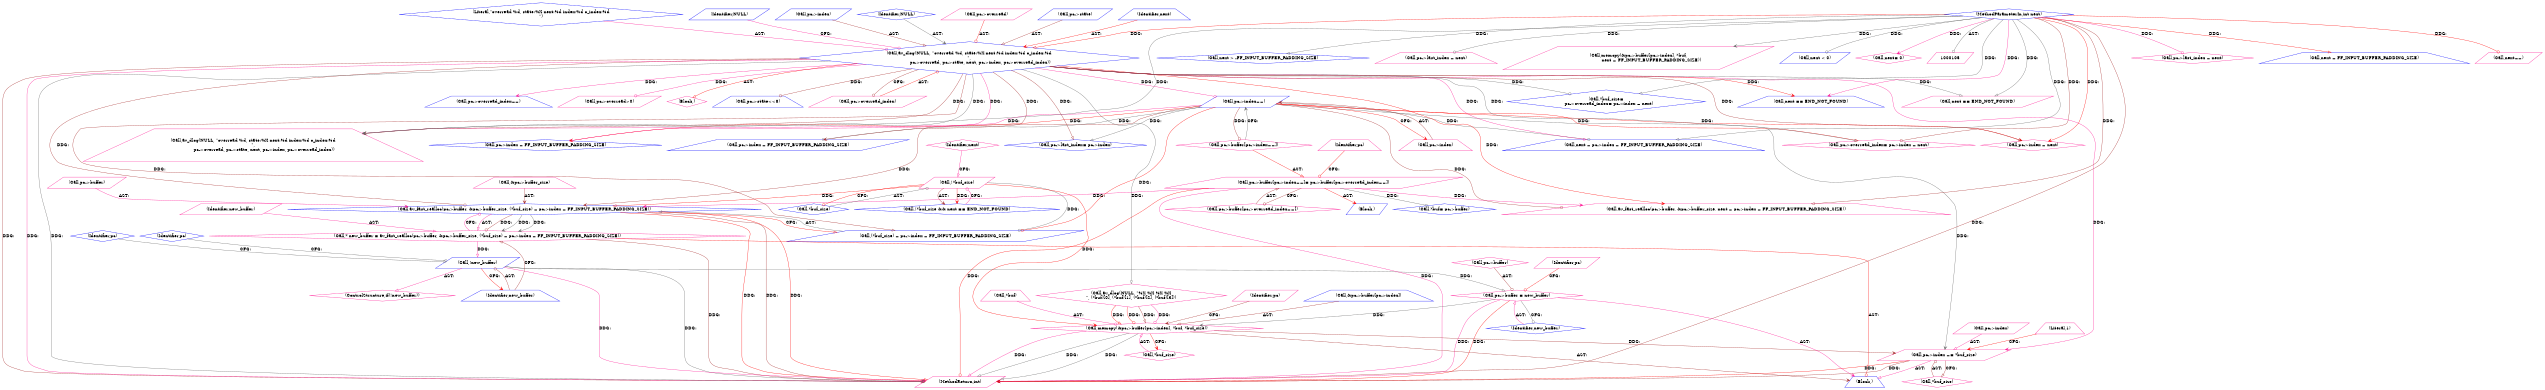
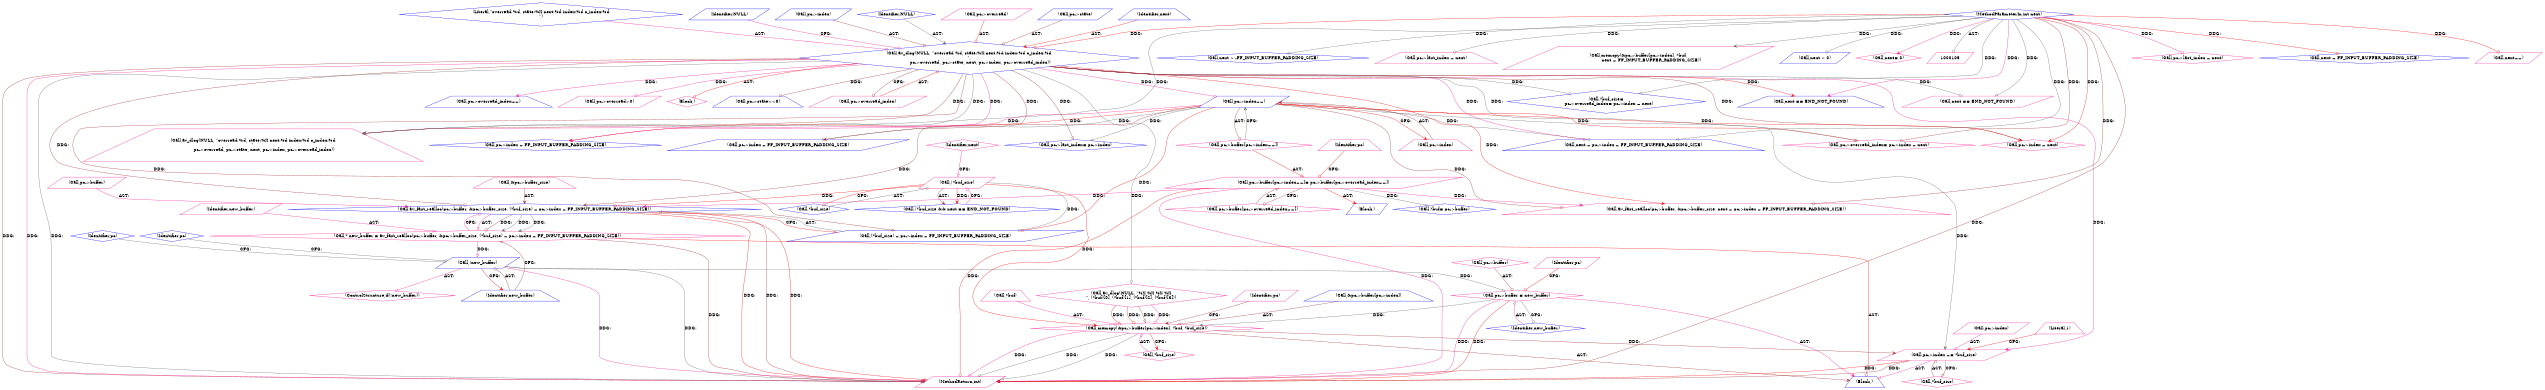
node "(Call,next + FF_INPUT_BUFFER_PADDING_SIZE)": shape trapezium -> diamond
edge "(Call,pc->index++)" -> "(Call,pc->buffer[pc->index++])": label "DDG: " -> "AST: "
